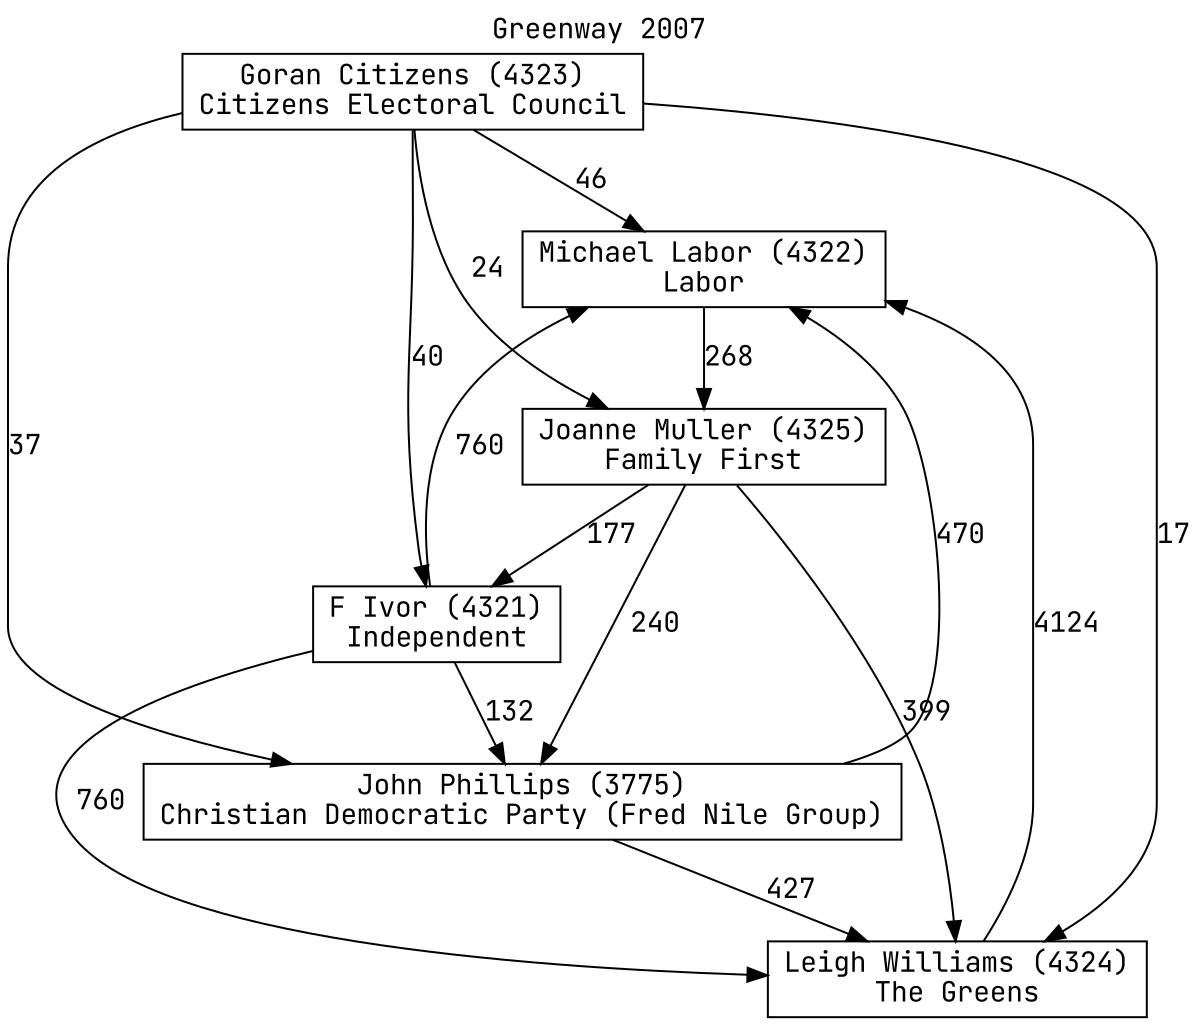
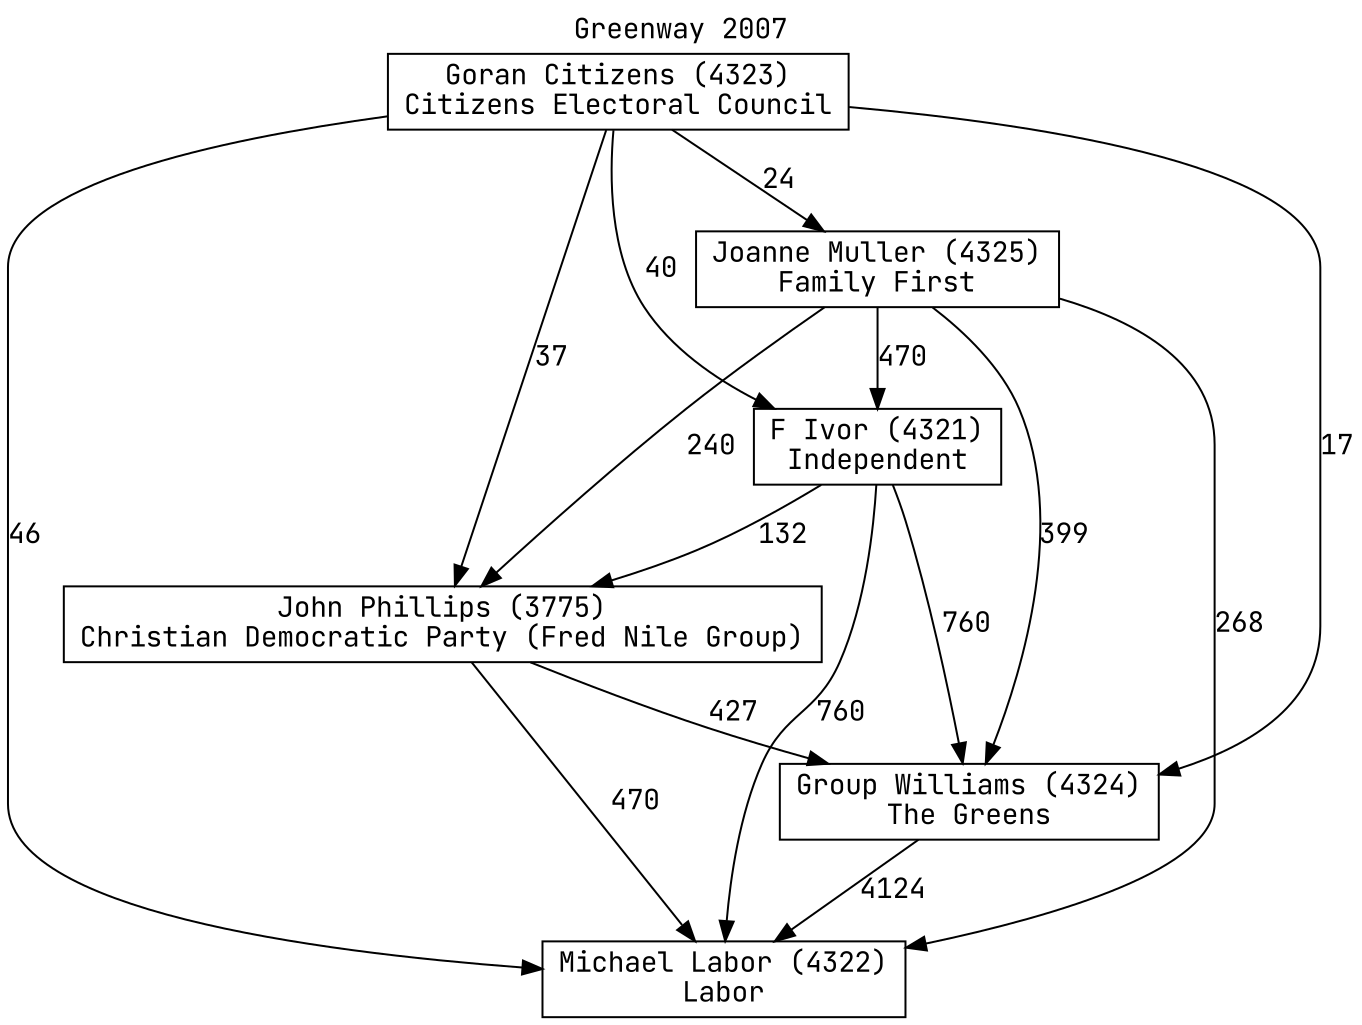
edge "Michael Labor (4322) Labor" -> "Joanne Muller (4325) Family First": reversed
edge "Joanne Muller (4325) Family First" -> "F Ivor (4321) Independent": label "177" -> "470"
node "Leigh Williams (4324) The Greens": label "Leigh Williams (4324) The Greens" -> "Group Williams (4324) The Greens"
